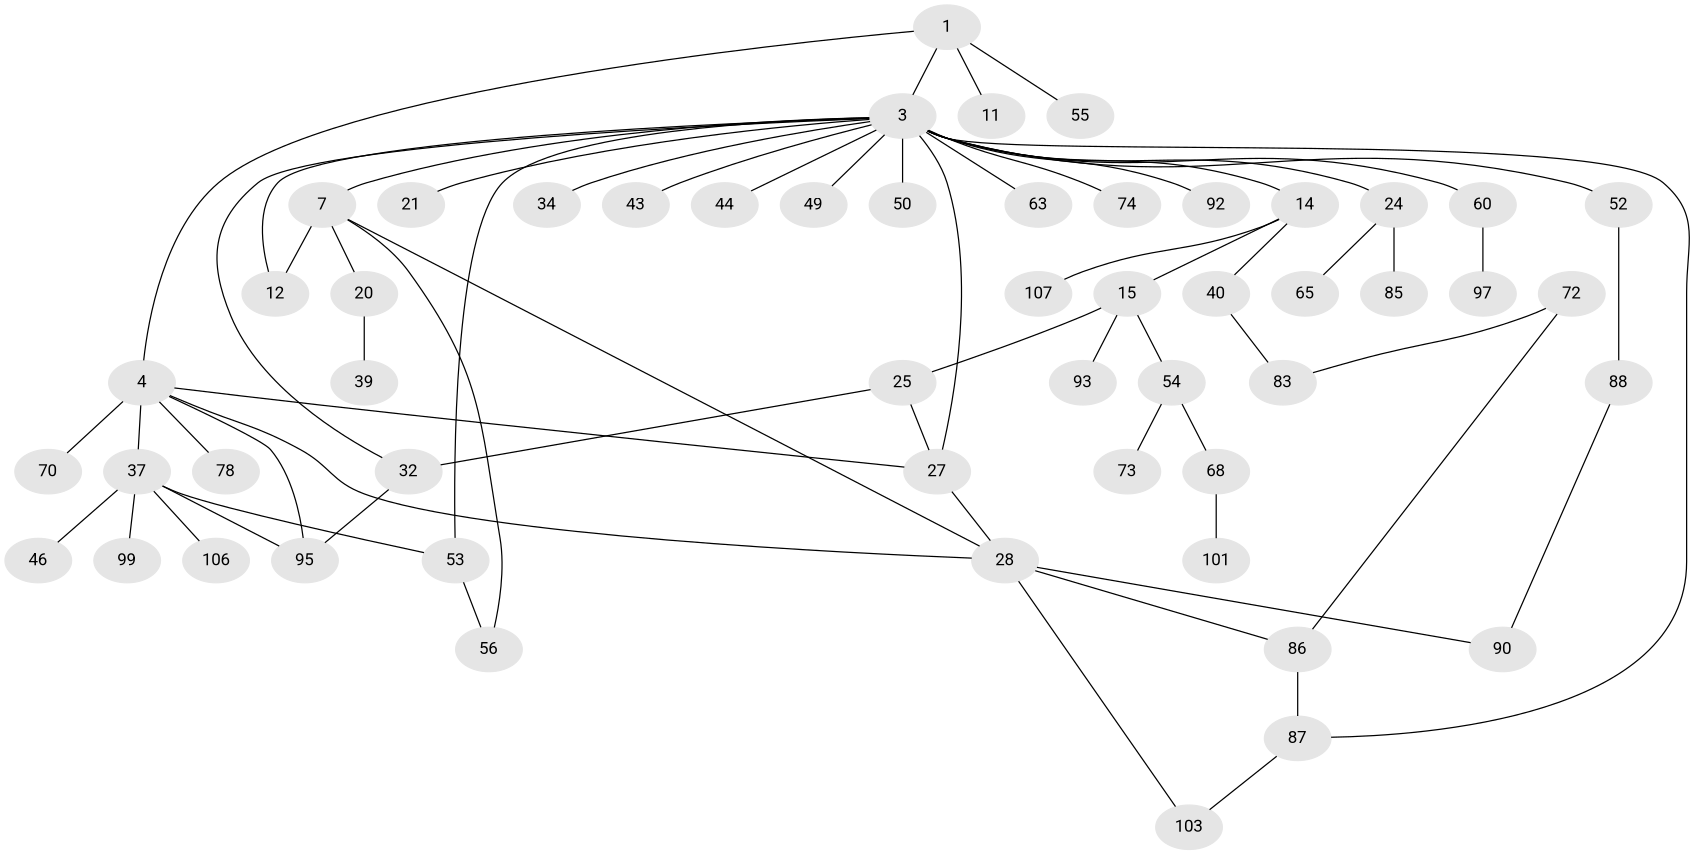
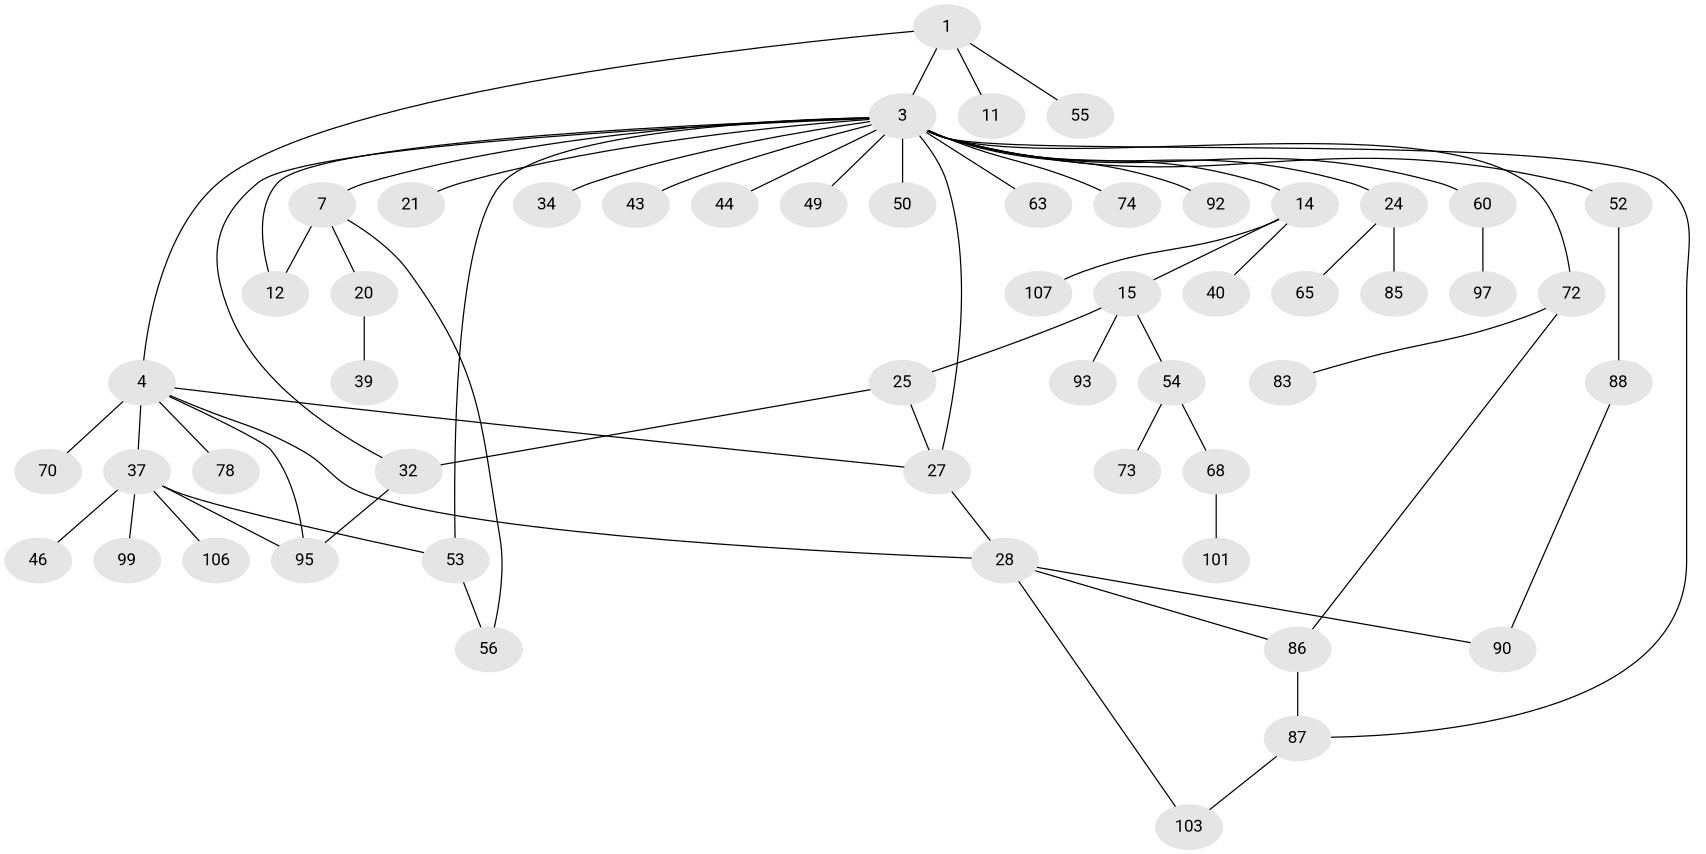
edge "3" -- "72": added
edge "40" -- "83": removed
edge "7" -- "28": removed
